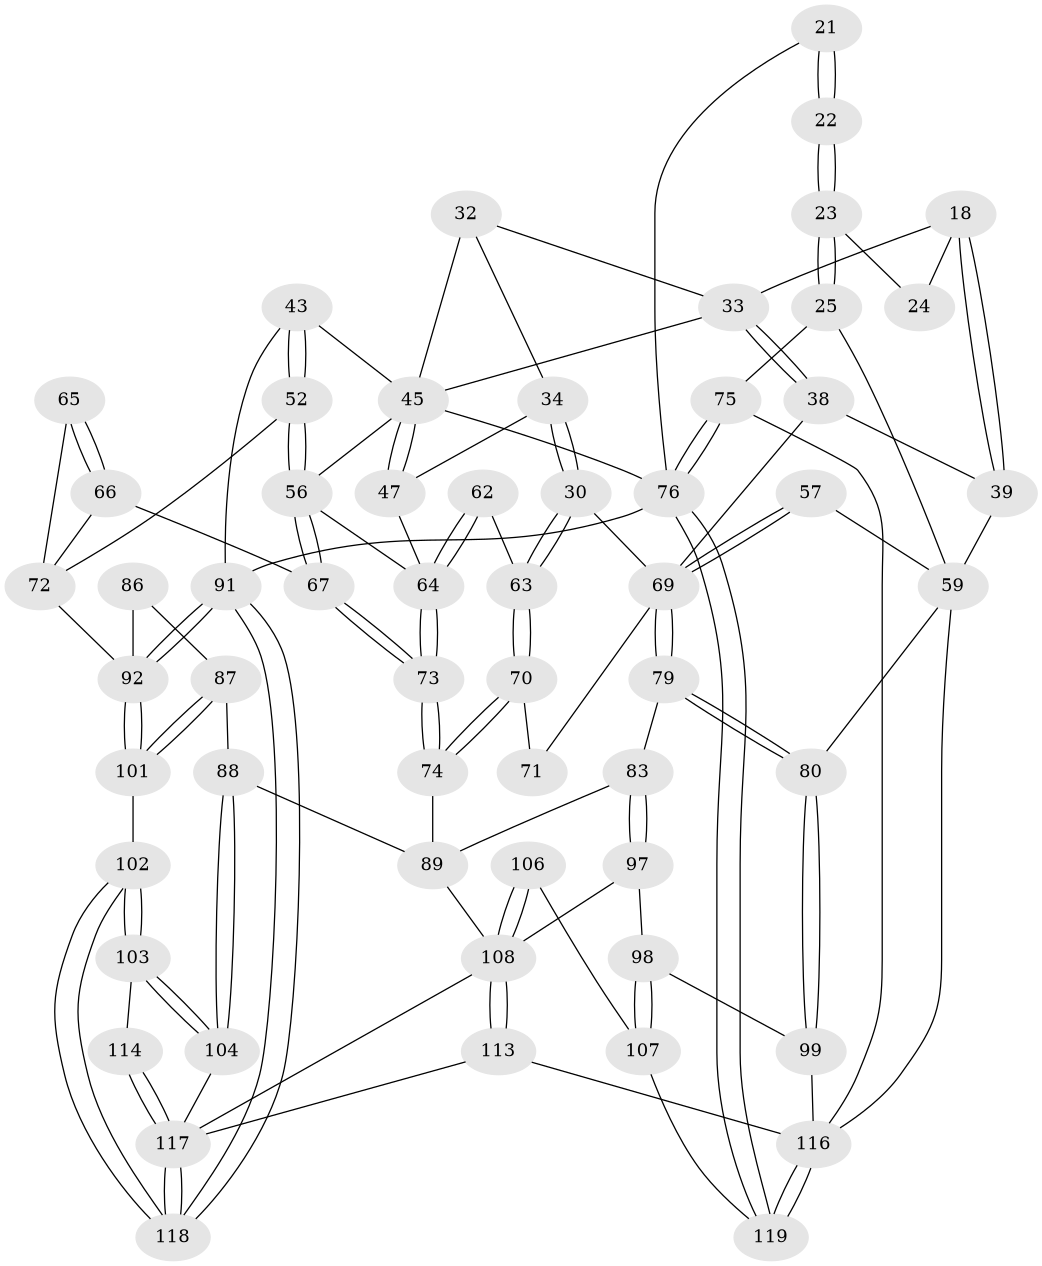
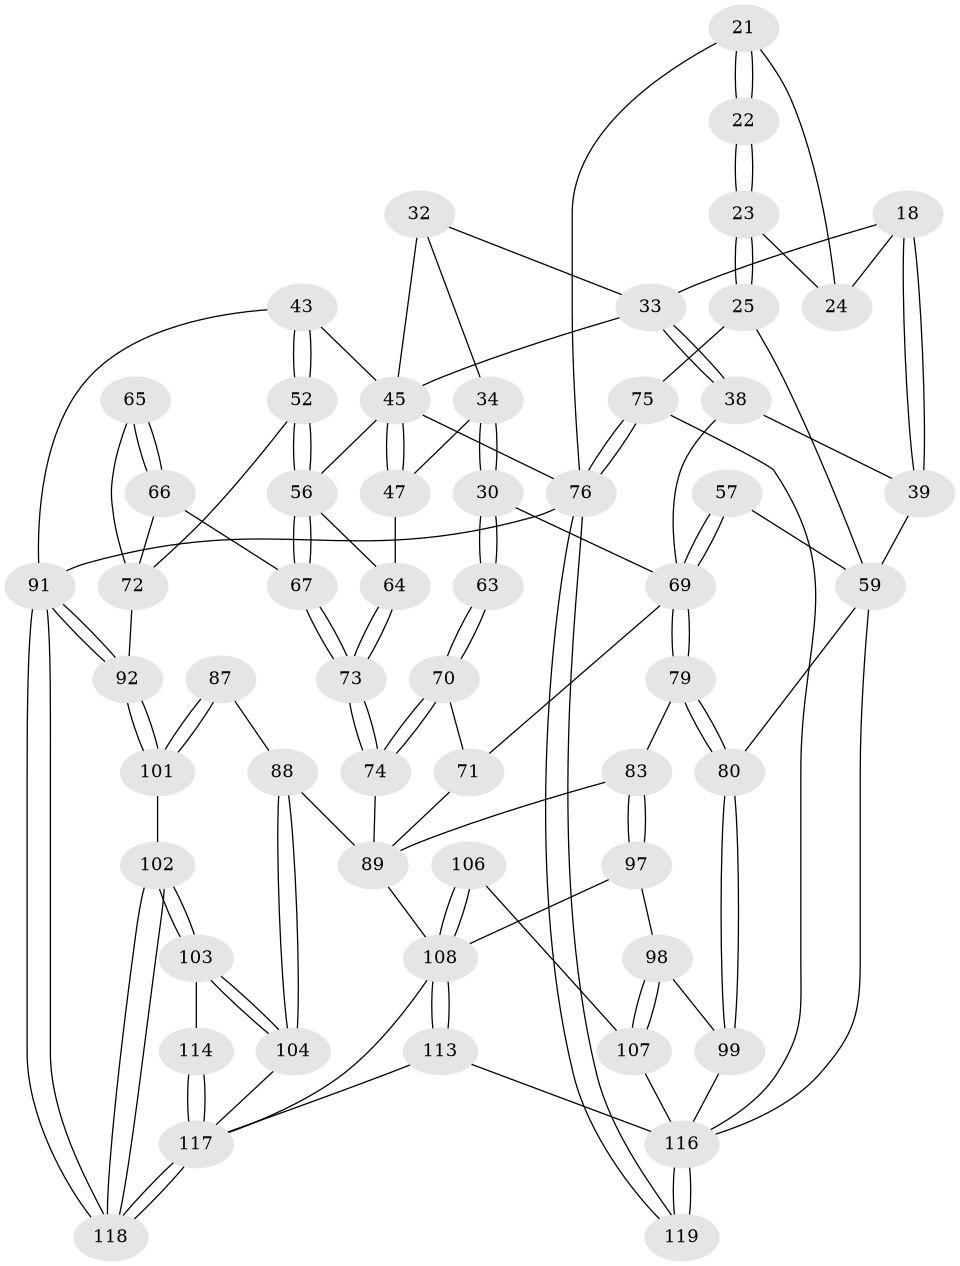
edge "21" -- "24": added
node "62": removed
node "86": removed
edge "71" -- "89": added
edge "107" -- "119": now "107" -- "116"
